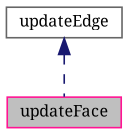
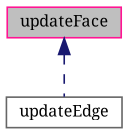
edge "updateFace" -> "updateEdge": reversed
